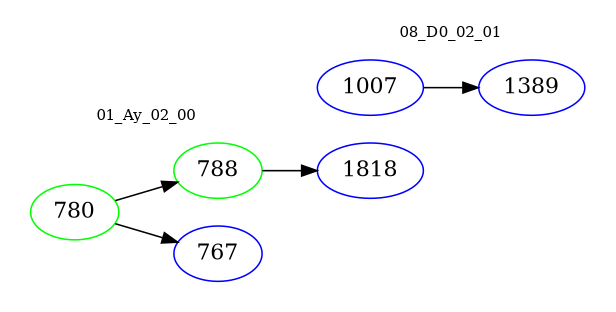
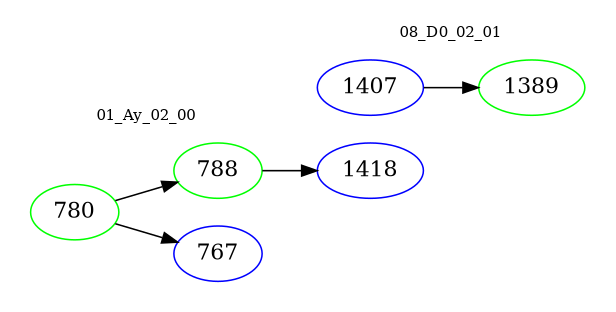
node "1007": label "1007" -> "1407"
node "1389": color blue -> green
node "1818": label "1818" -> "1418"
